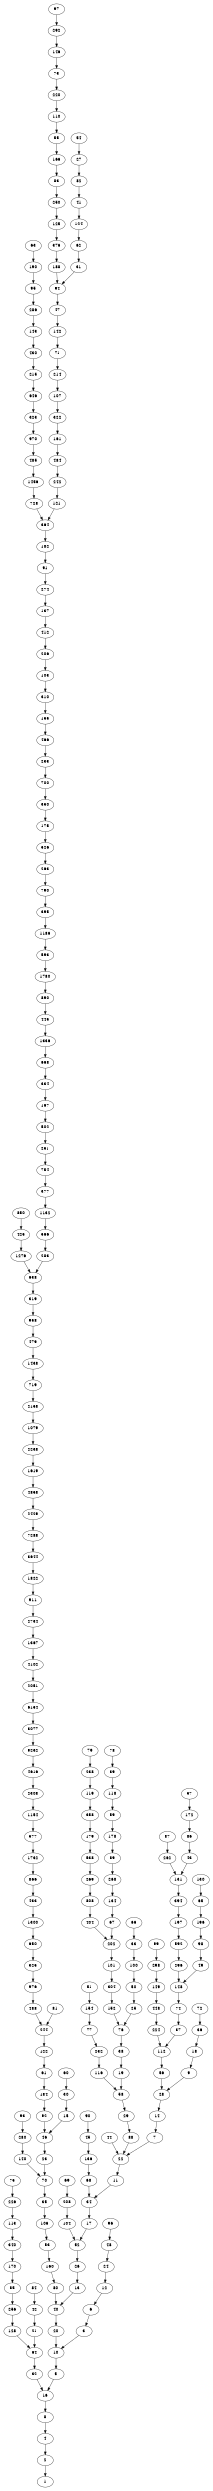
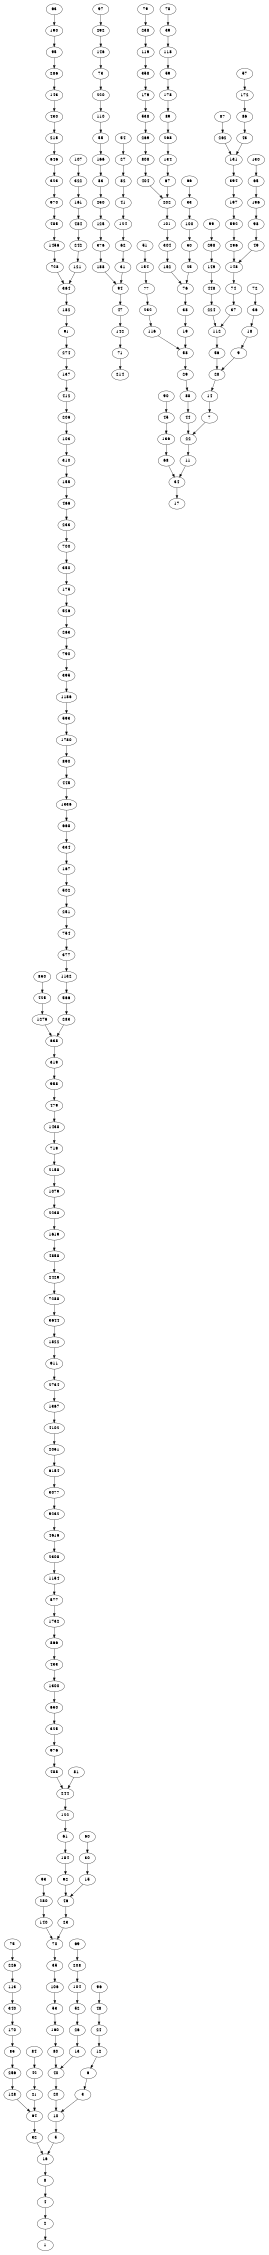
edge "214" -> "107": removed
edge "88" -> "22": now "88" -> "44"
edge "17" -> "52": removed
